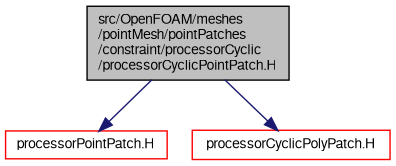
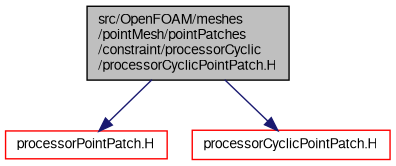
node "processorCyclicPolyPatch.H": label "processorCyclicPolyPatch.H" -> "processorCyclicPointPatch.H"
